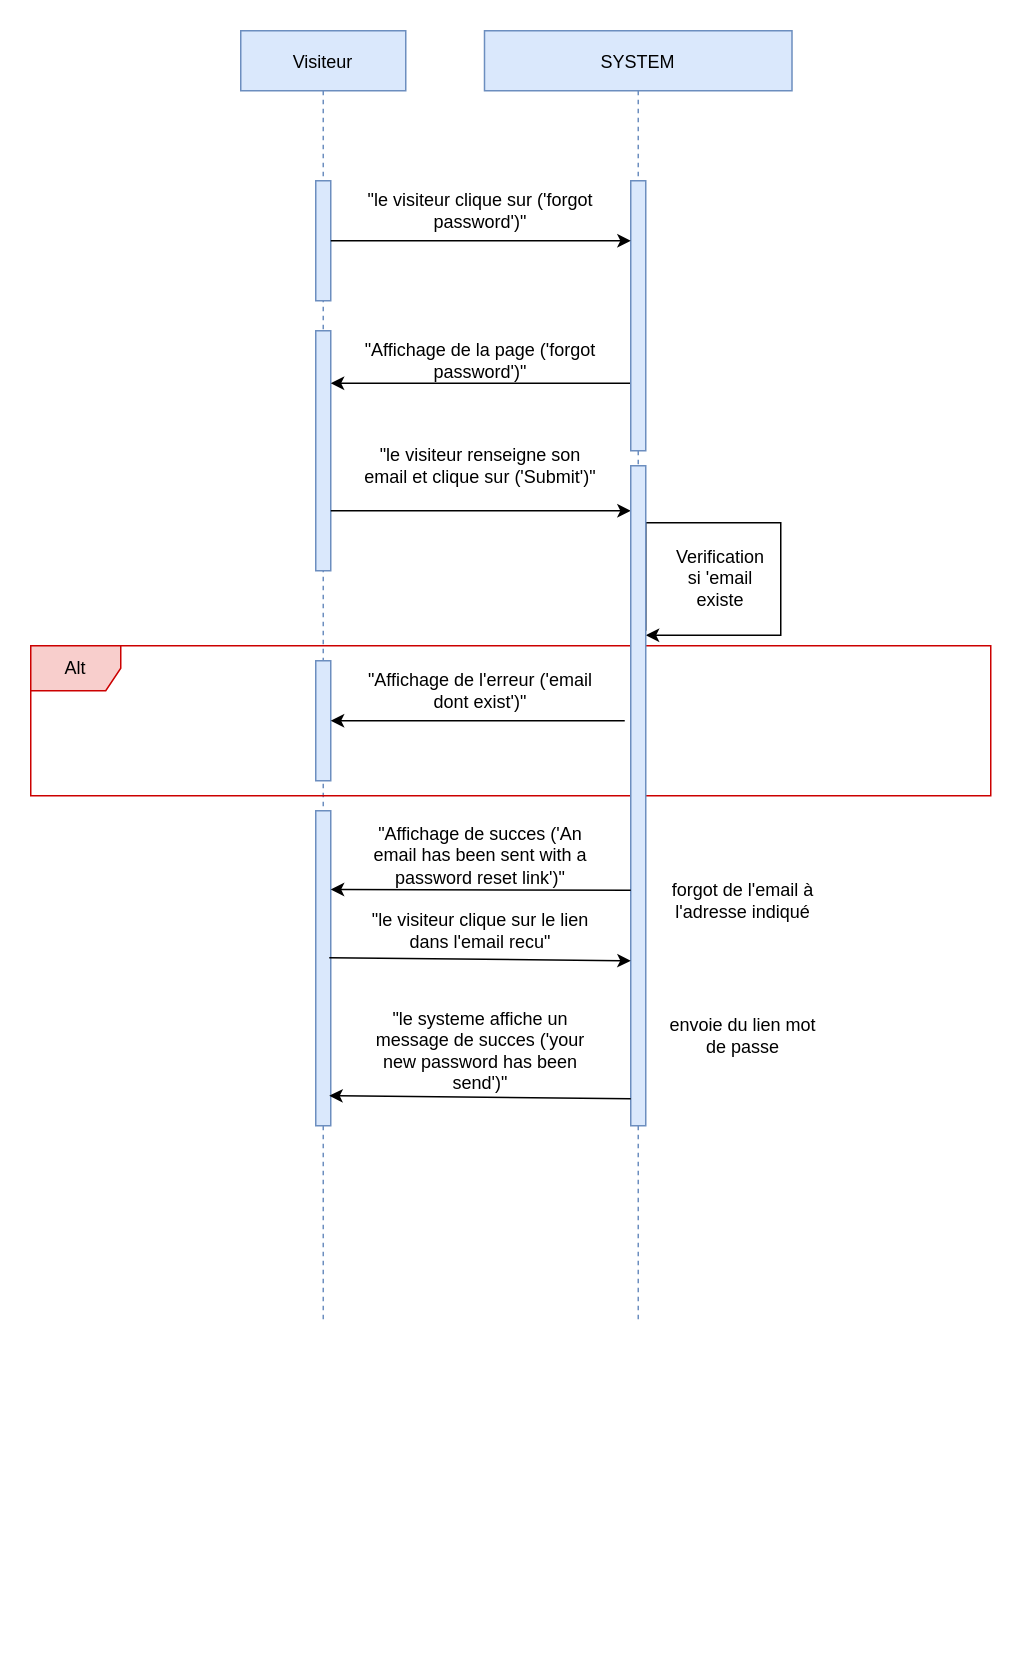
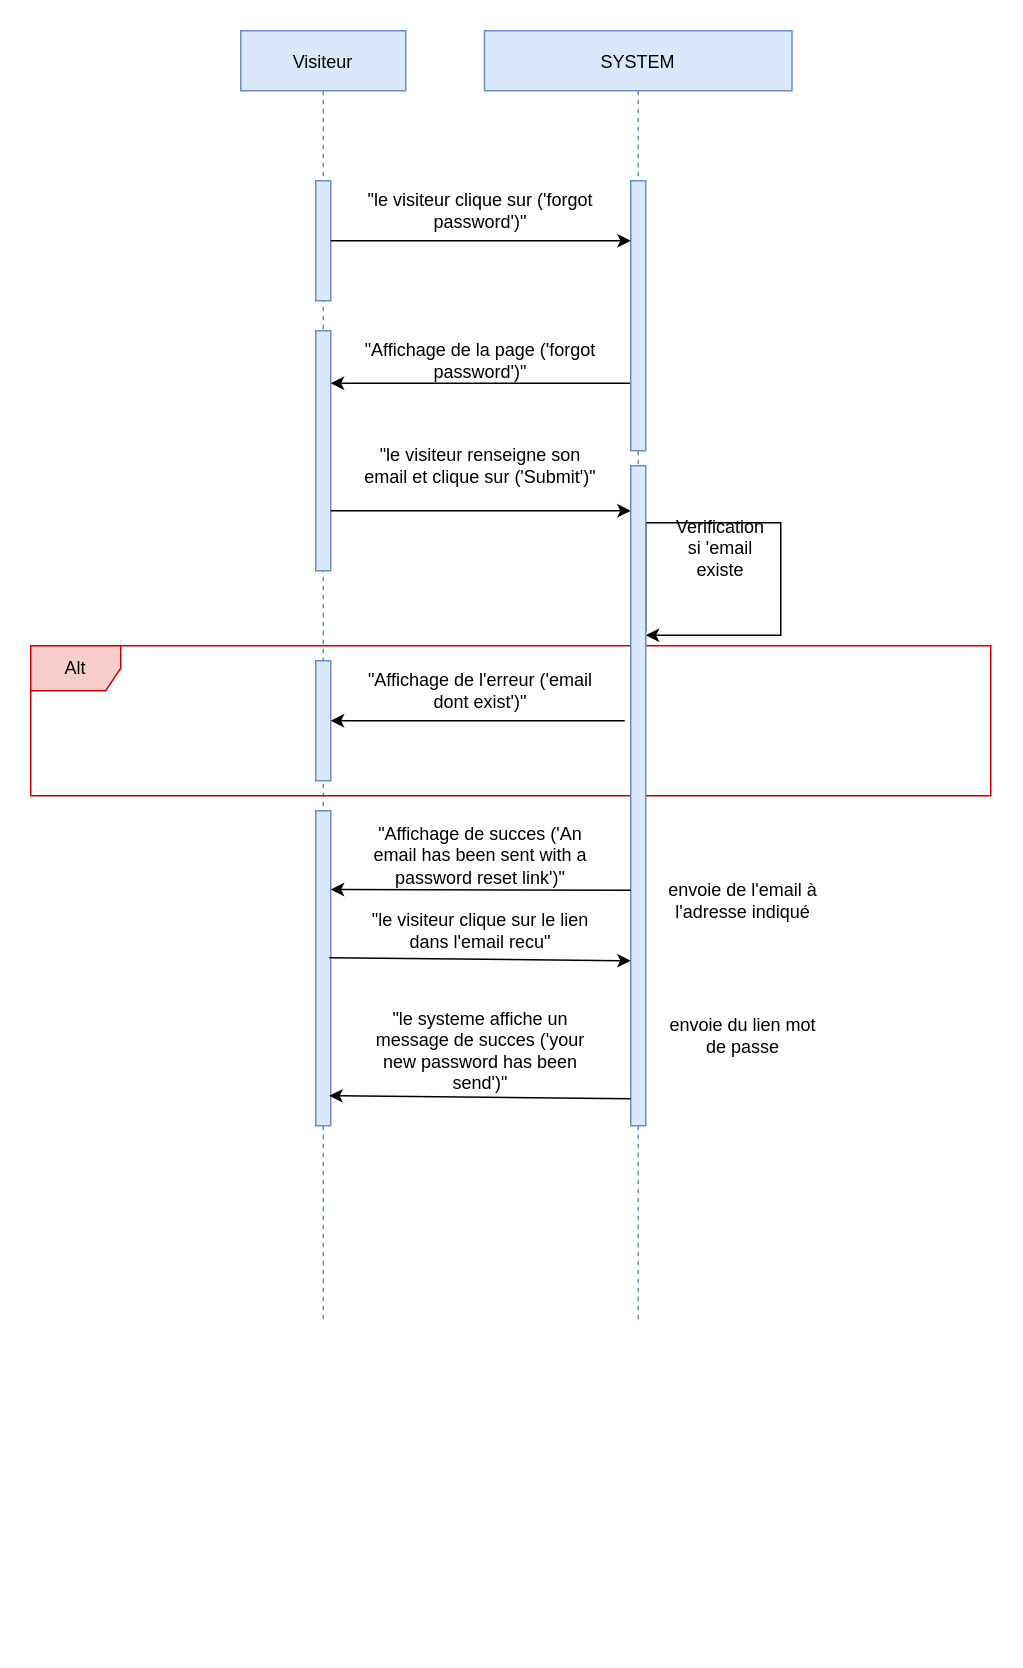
node "Verification si 'email existe": moved (721, 578) -> (721, 548)
node "forgot de l'email à l'adresse indiqué": label "forgot de l'email à l'adresse indiqué" -> "envoie de l'email à l'adresse indiqué"
